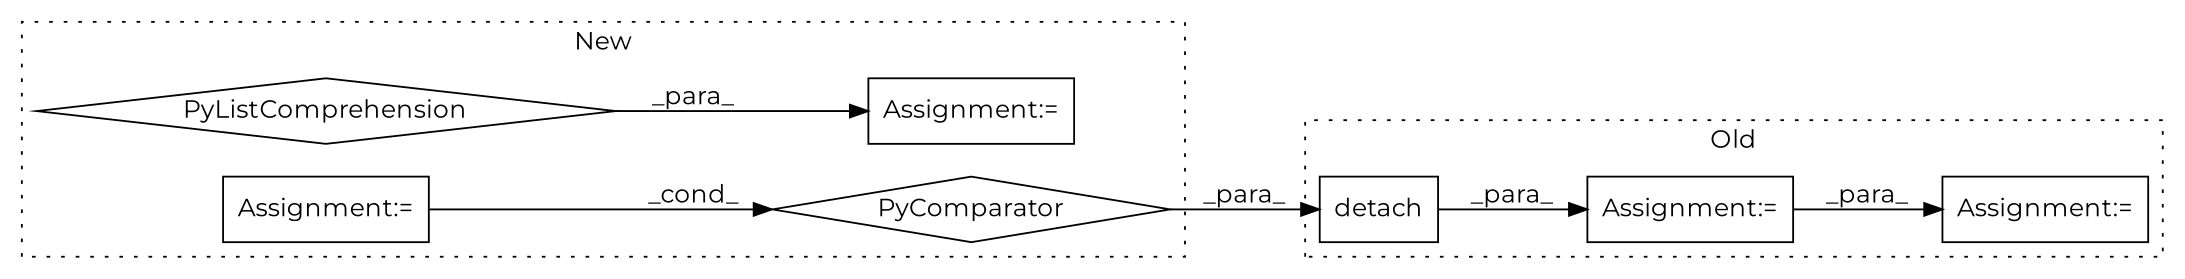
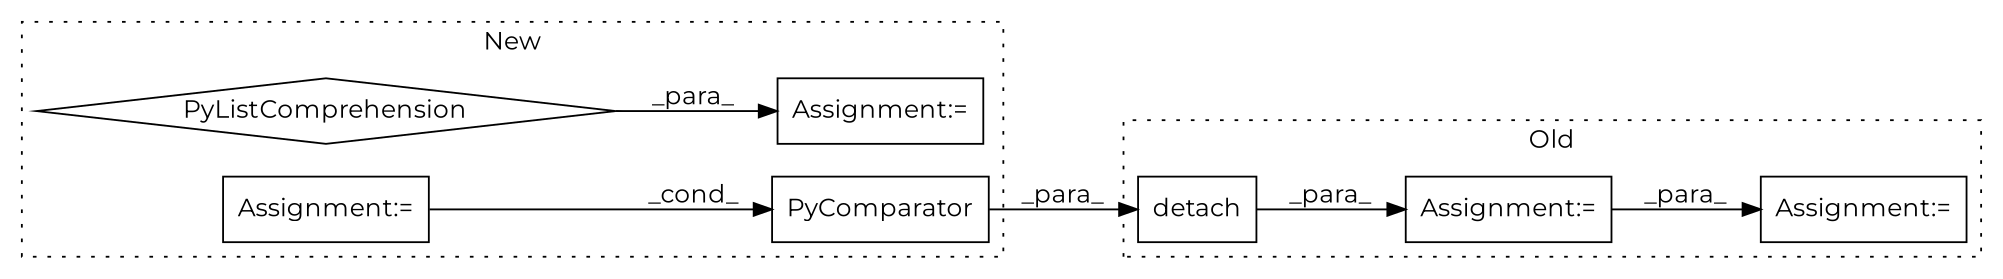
node "PyComparator": shape diamond -> box
